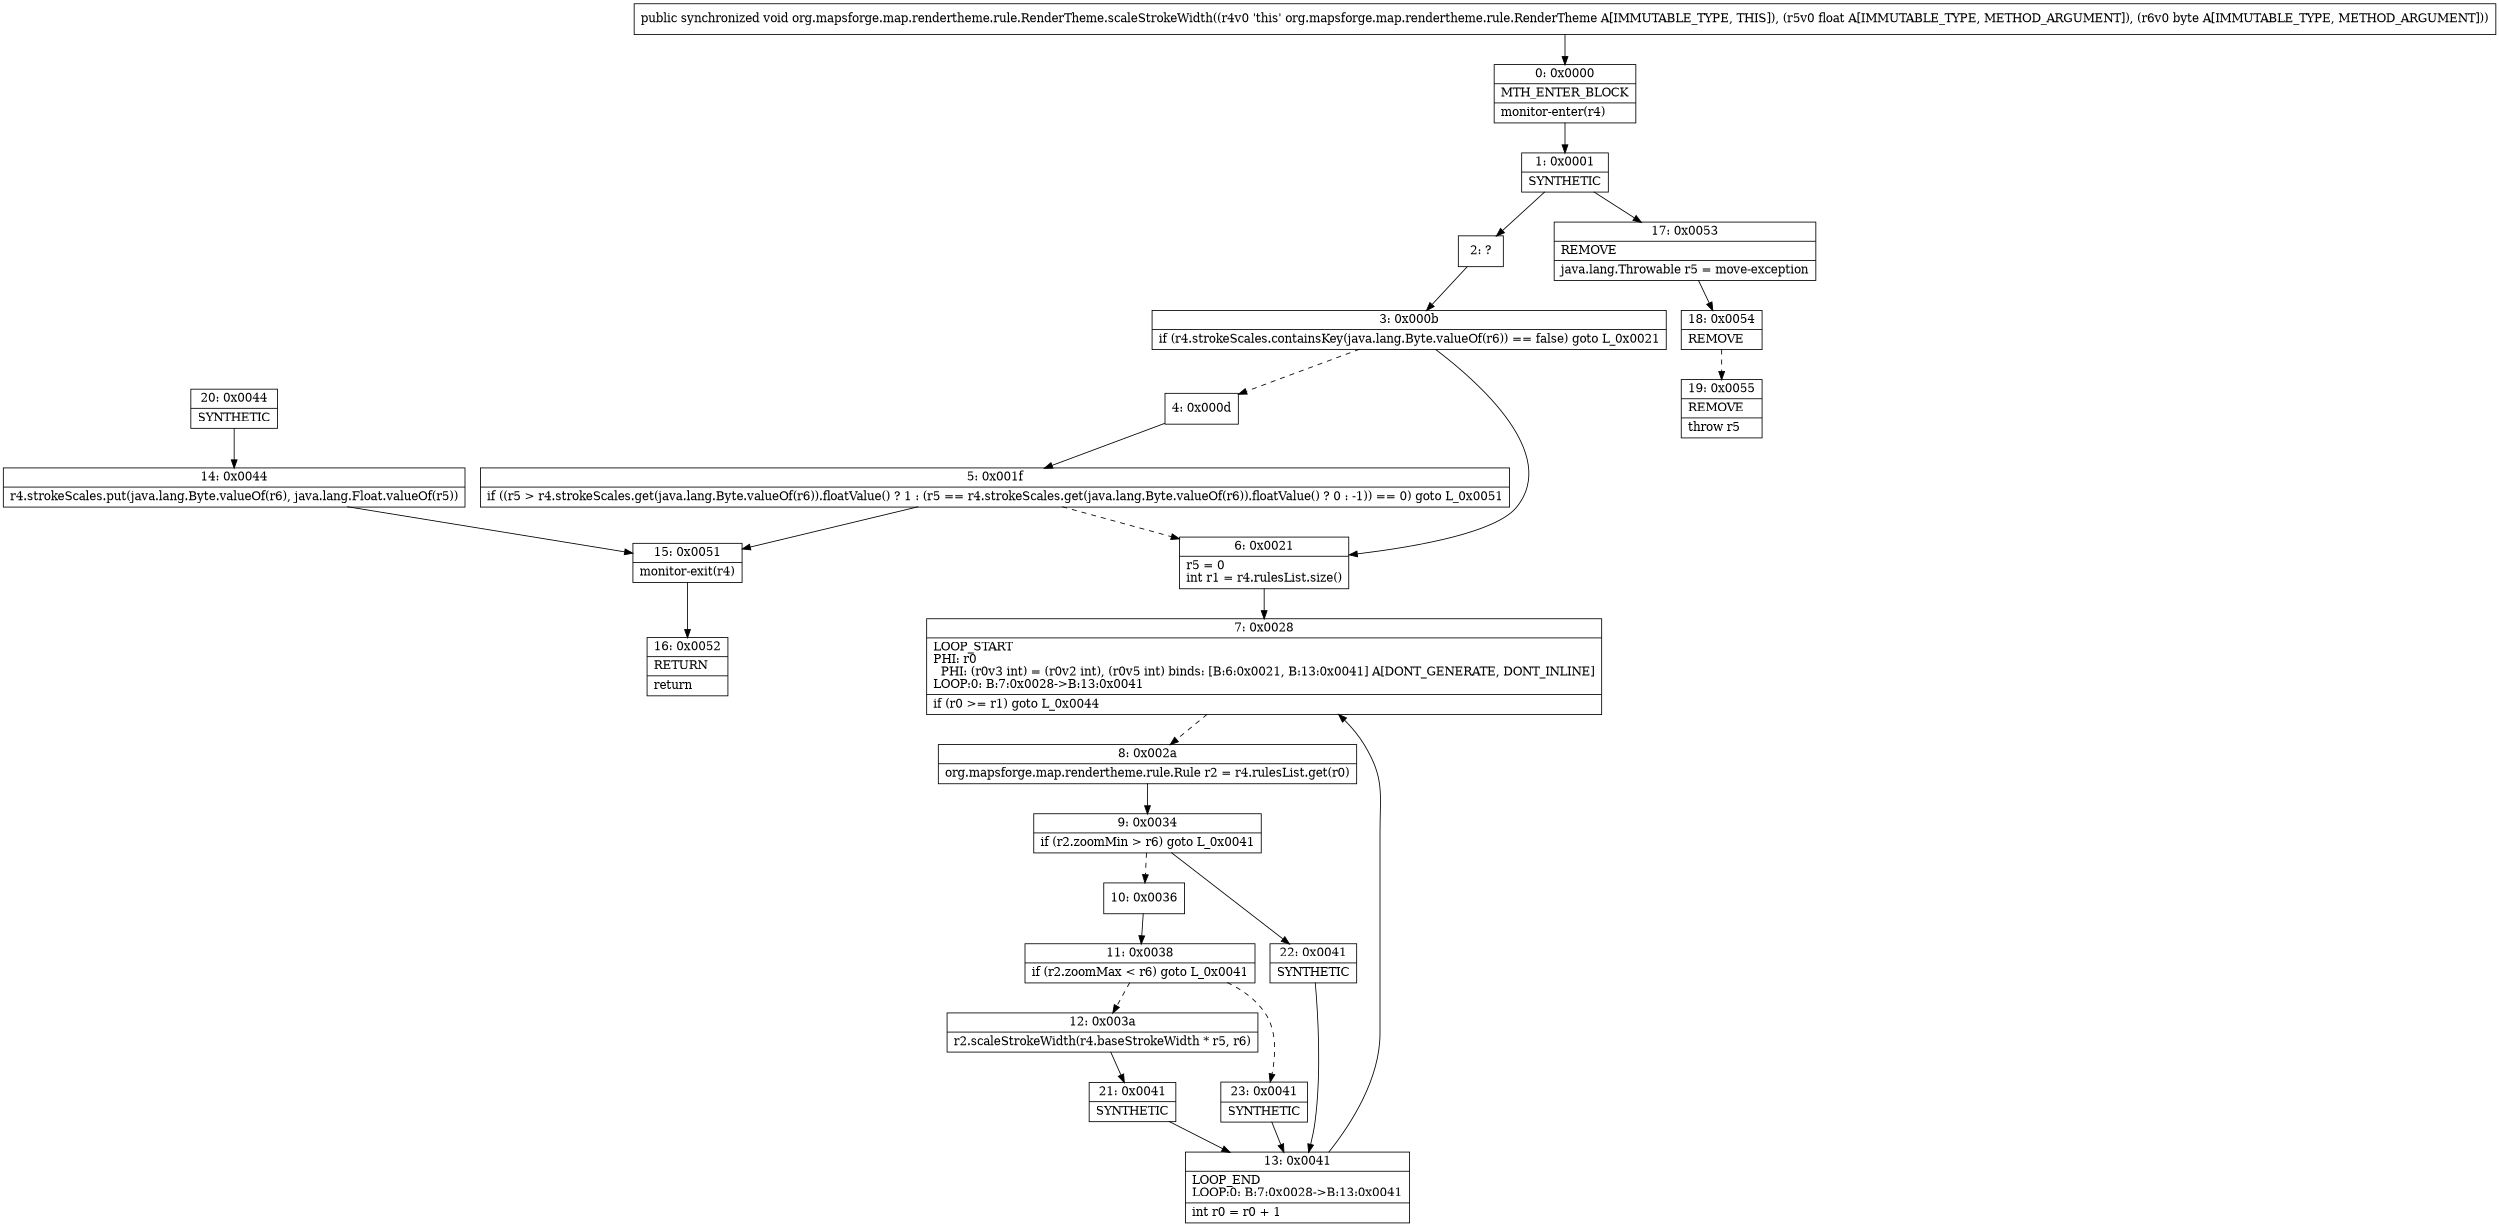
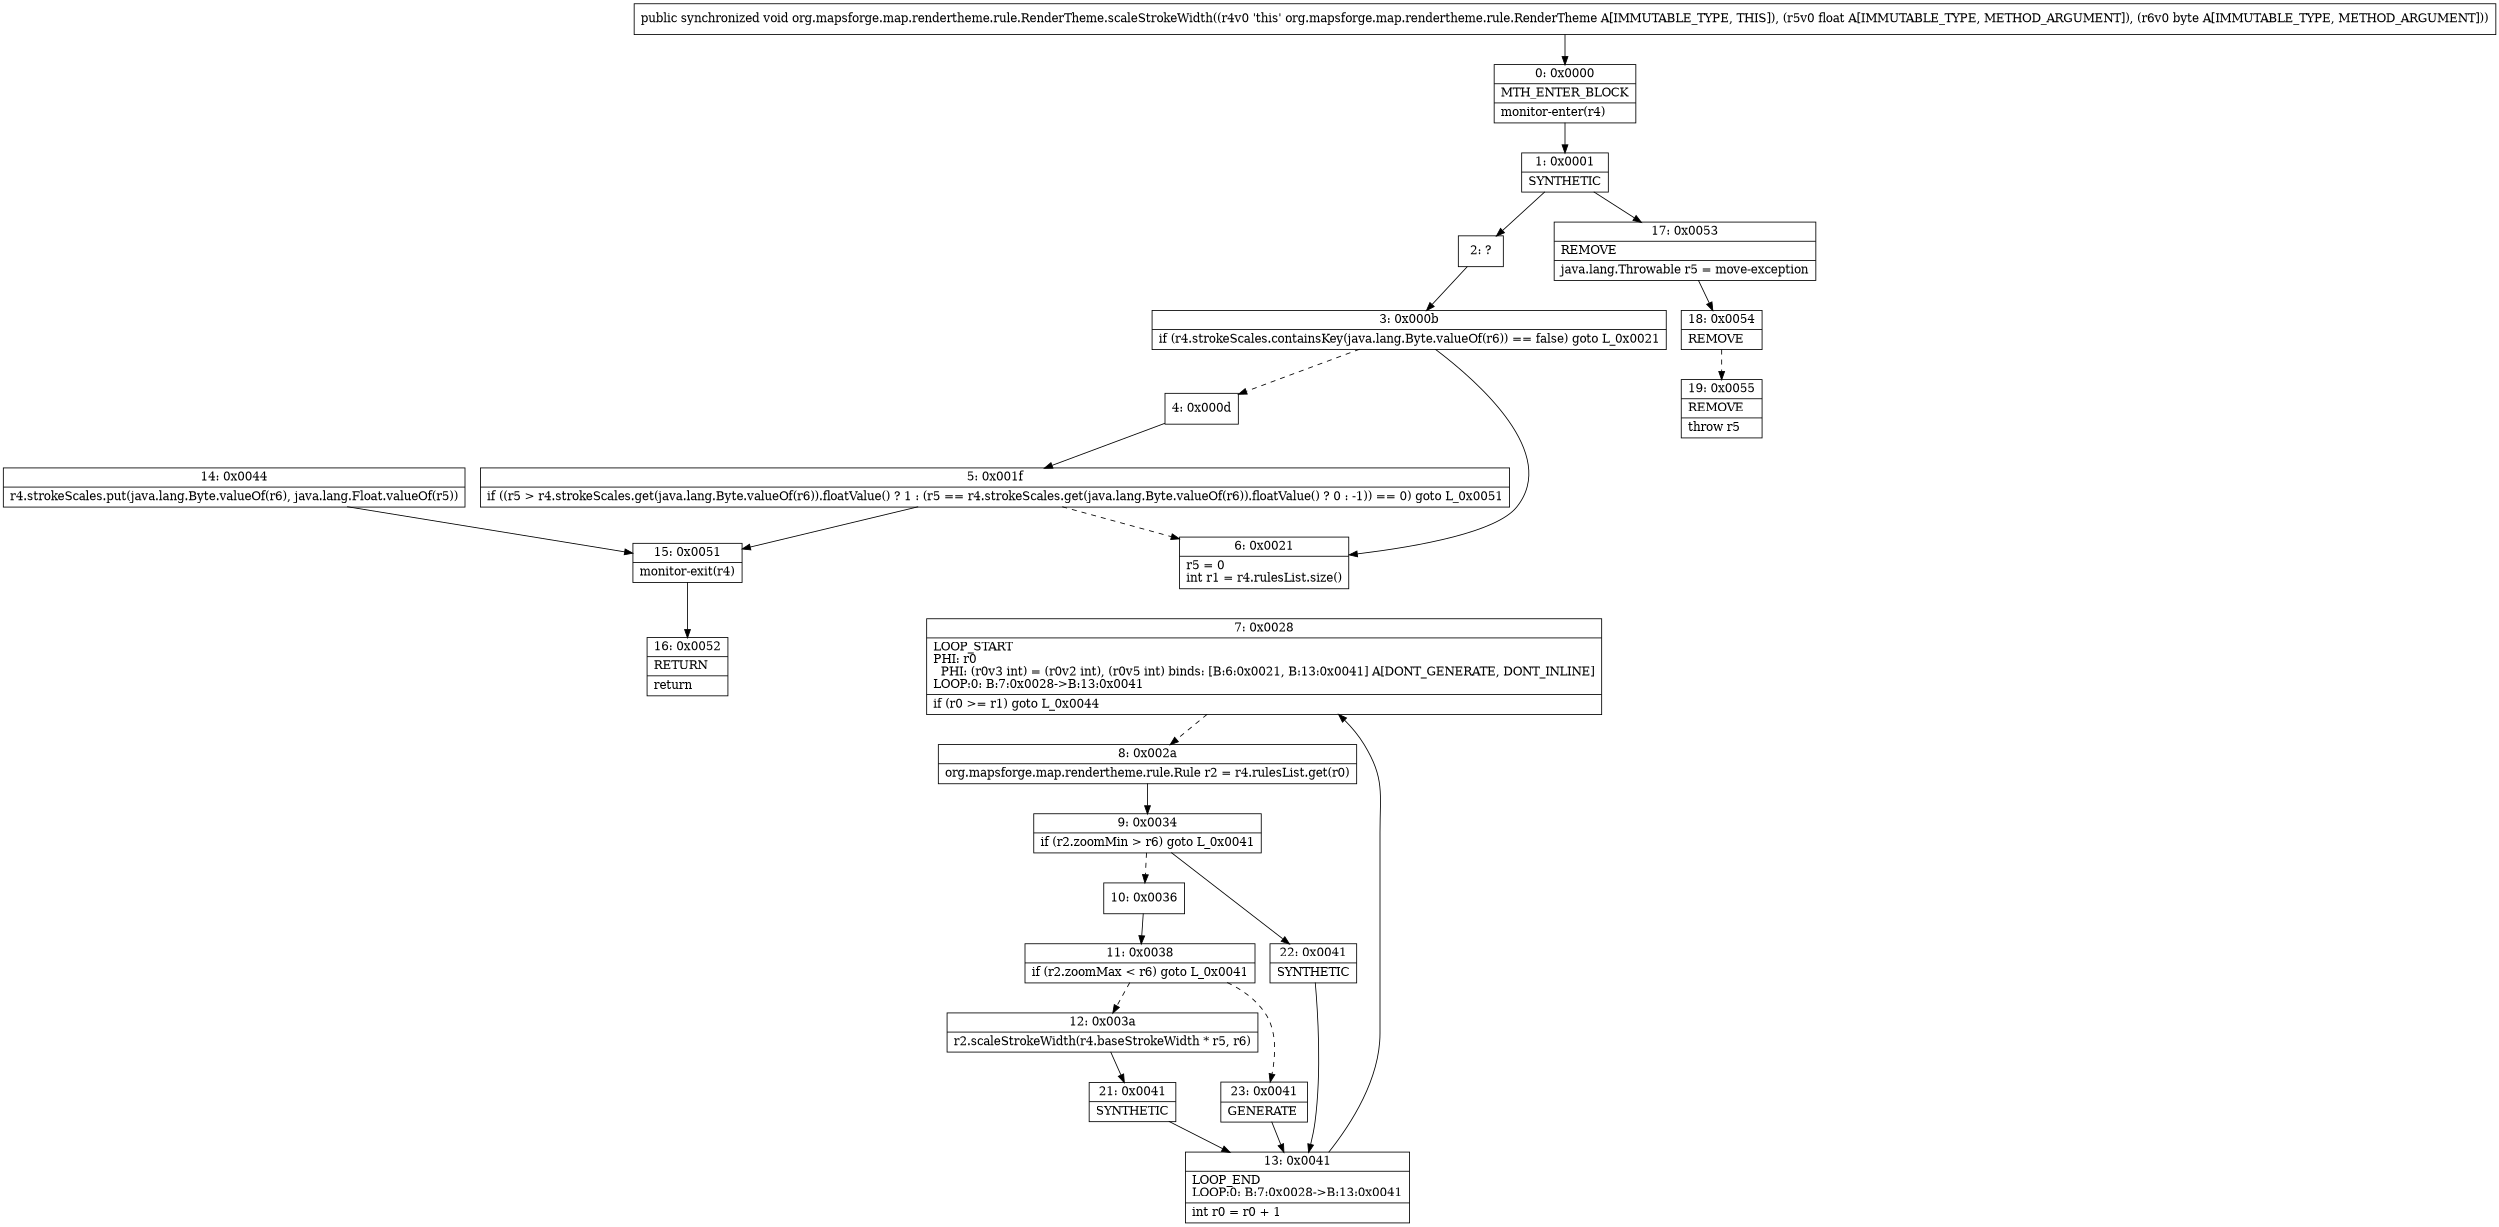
node "20: 0x0044": removed
edge "6: 0x0021" -> "7: 0x0028": removed
node "23: 0x0041": text "SYNTHETIC" -> "GENERATE"
